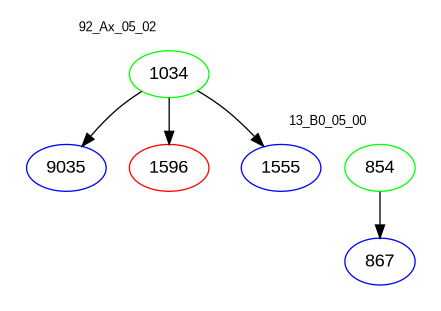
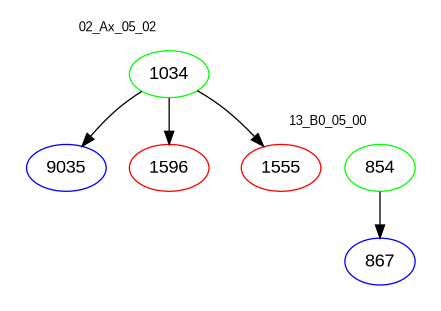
cluster "92_Ax_05_02": label "92_Ax_05_02" -> "02_Ax_05_02"
node "1555": color blue -> red
